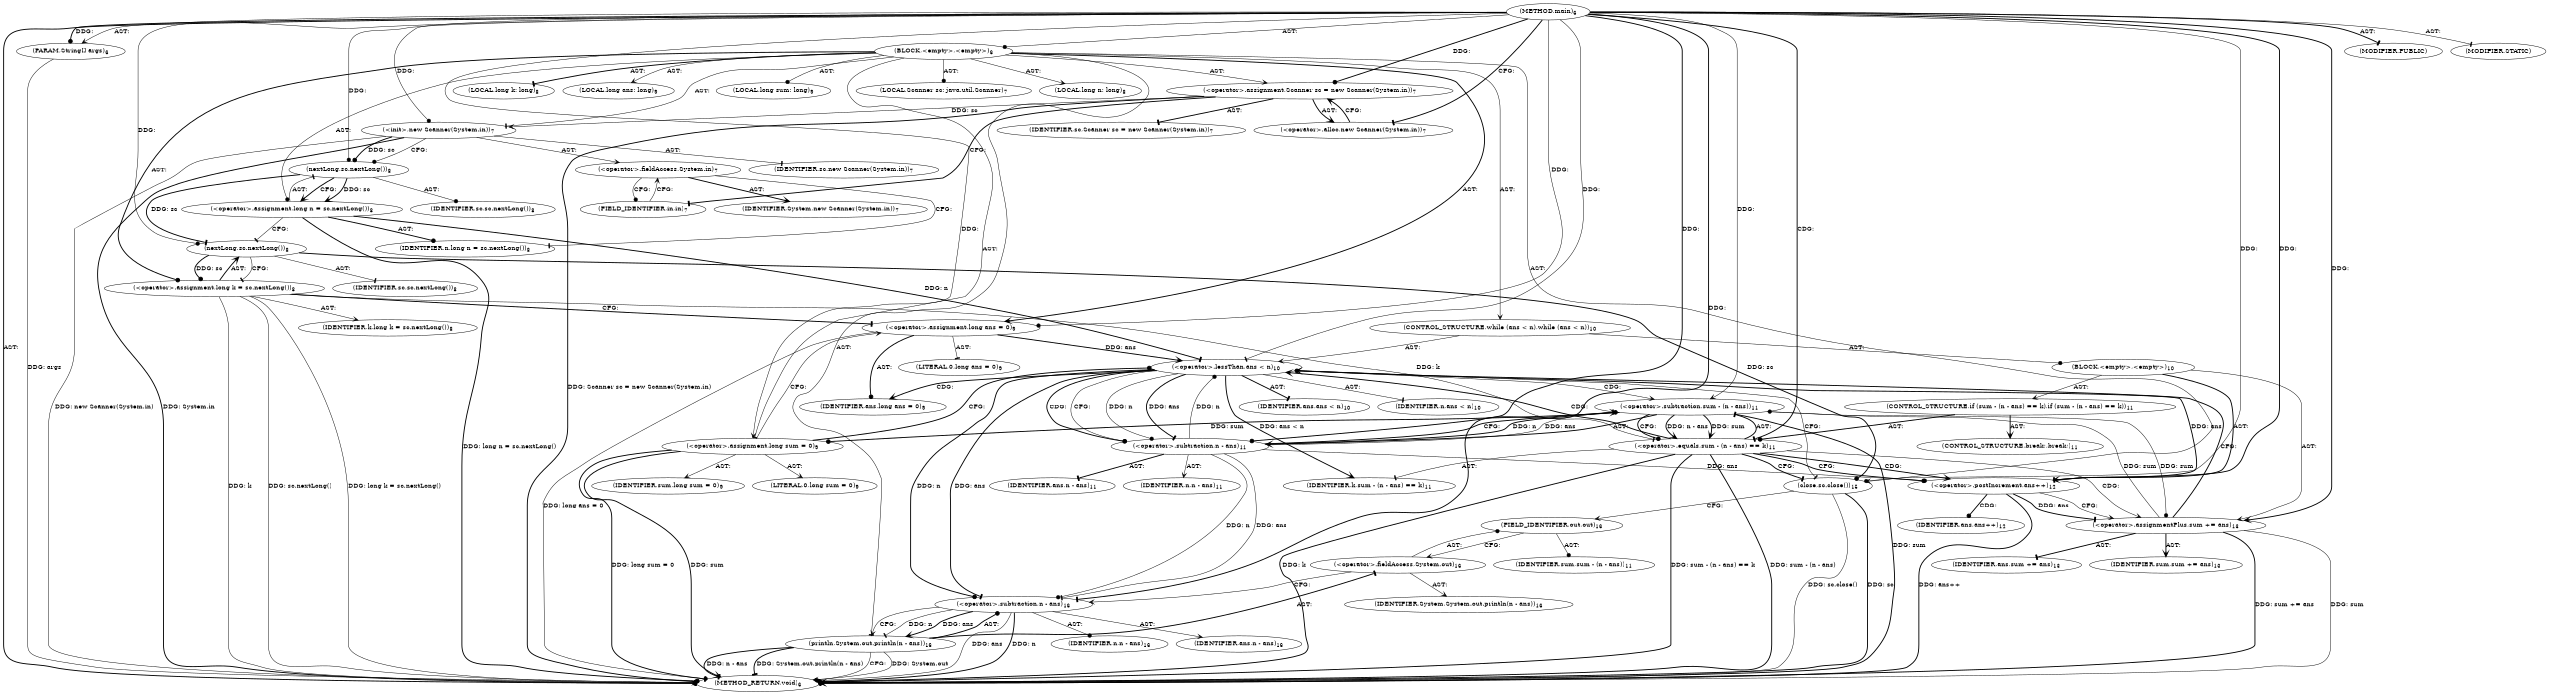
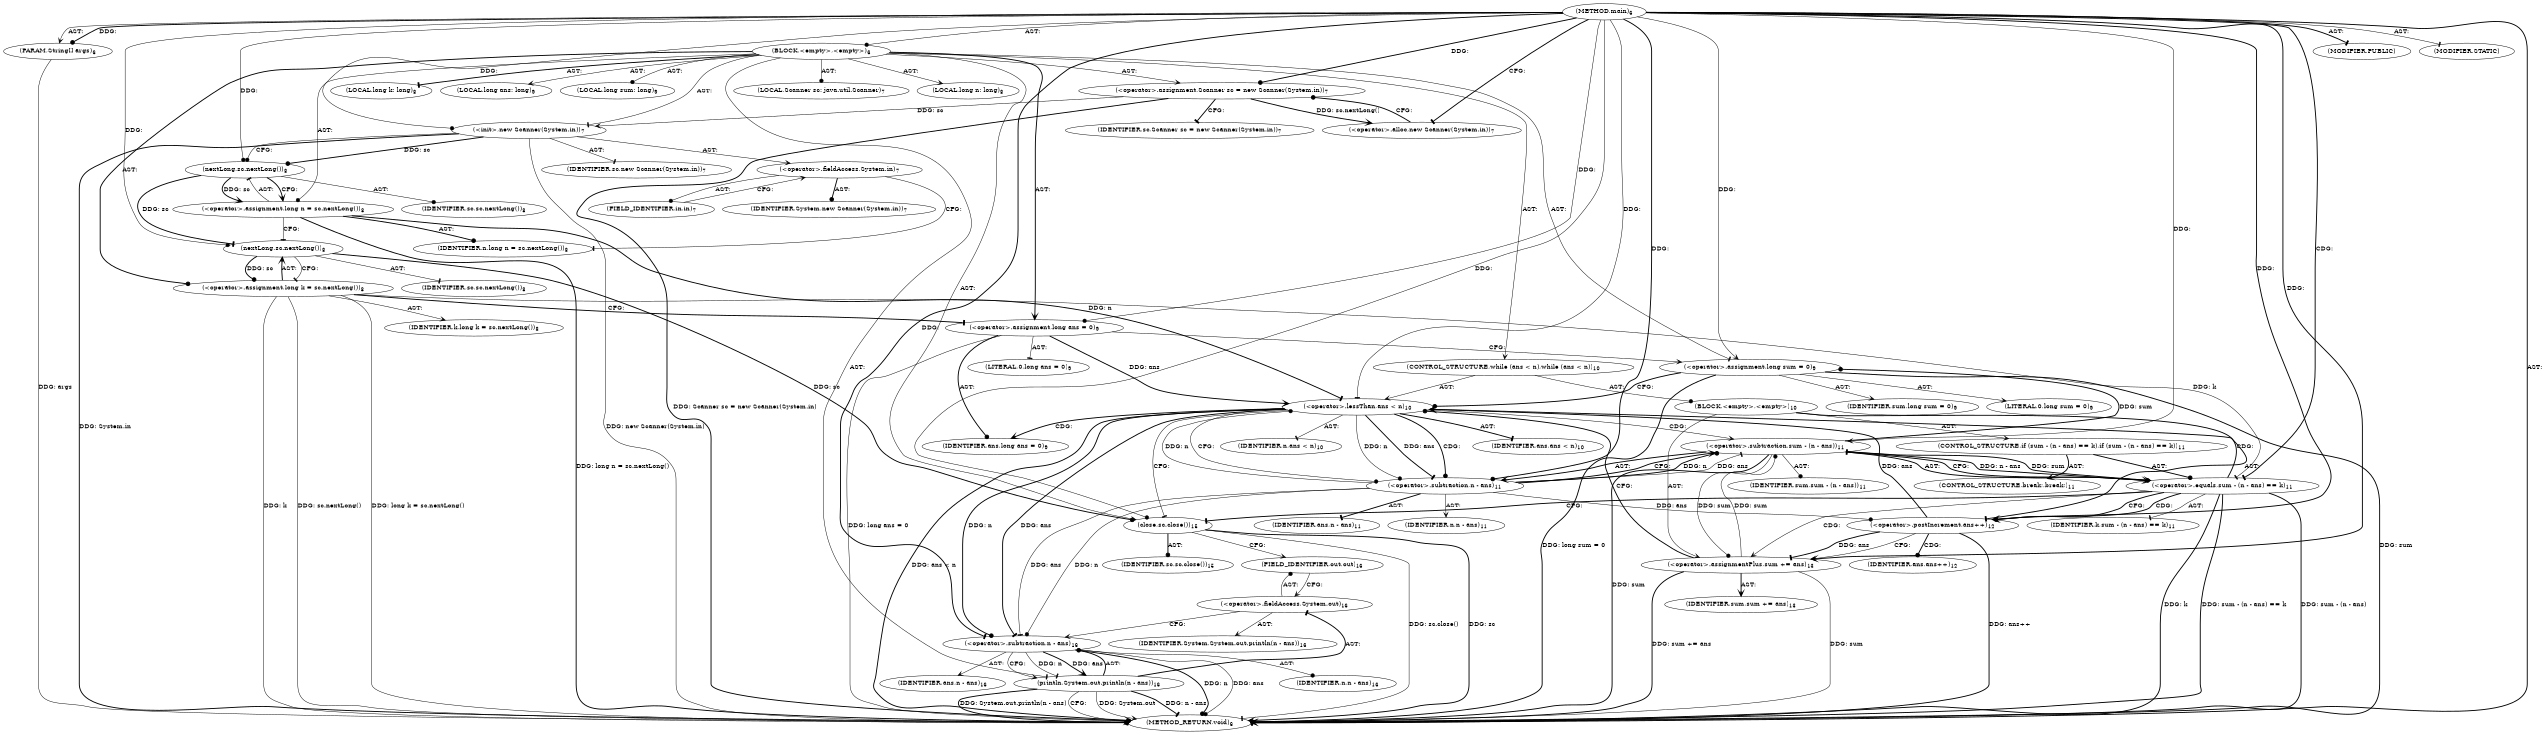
edge "(<operator>.alloc,new Scanner(System.in))" -> "(<operator>.assignment,Scanner sc = new Scanner(System.in))": arrowhead vee -> dot
edge "(<operator>.assignment,Scanner sc = new Scanner(System.in))" -> "(IDENTIFIER,sc,Scanner sc = new Scanner(System.in))": label "AST: " -> "CFG: "
edge "(<operator>.assignment,Scanner sc = new Scanner(System.in))" -> "(<operator>.alloc,new Scanner(System.in))": label "AST: " -> "DDG: sc.nextLong()"
edge "(<operator>.assignment,Scanner sc = new Scanner(System.in))" -> "(FIELD_IDENTIFIER,in,in)": removed, label "CFG:"
edge "(<operator>.fieldAccess,System.in)" -> "(IDENTIFIER,System,new Scanner(System.in))": arrowhead vee -> dot
edge "(<operator>.fieldAccess,System.in)" -> "(FIELD_IDENTIFIER,in,in)": label "CFG: " -> "AST: "
edge "(<operator>.assignment,long sum = 0)" -> "(<operator>.assignment,long ans = 0)": reversed
edge "(<operator>.lessThan,ans < n)" -> "(IDENTIFIER,k,sum - (n - ans) == k)": now "(<operator>.lessThan,ans < n)" -> "(METHOD_RETURN,void)"
edge "(FIELD_IDENTIFIER,out,out)" -> "(IDENTIFIER,sum,sum - (n - ans))": now "(<operator>.subtraction,sum - (n - ans))" -> "(IDENTIFIER,sum,sum - (n - ans))"
node "(IDENTIFIER,sc,sc.close())": added
node "(IDENTIFIER,ans,sum += ans)": removed
